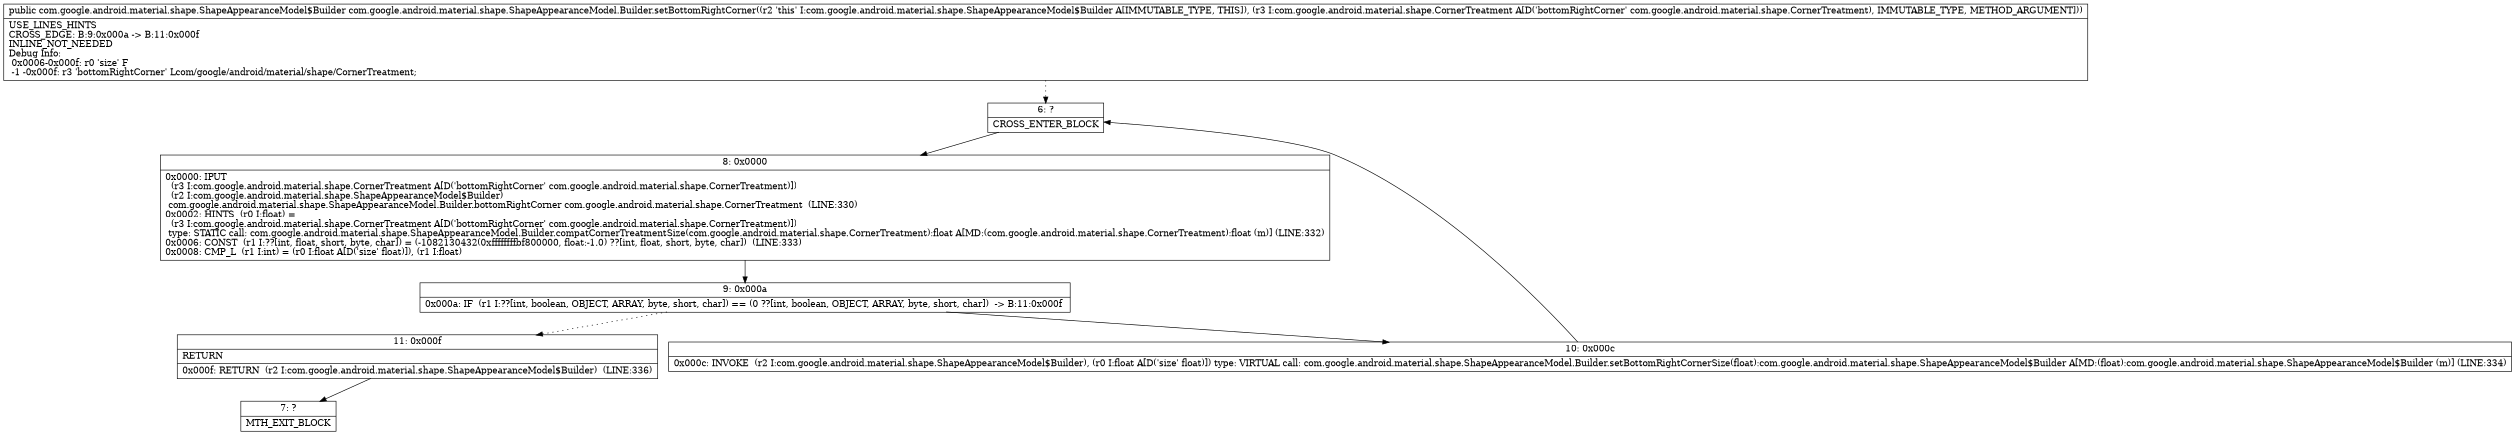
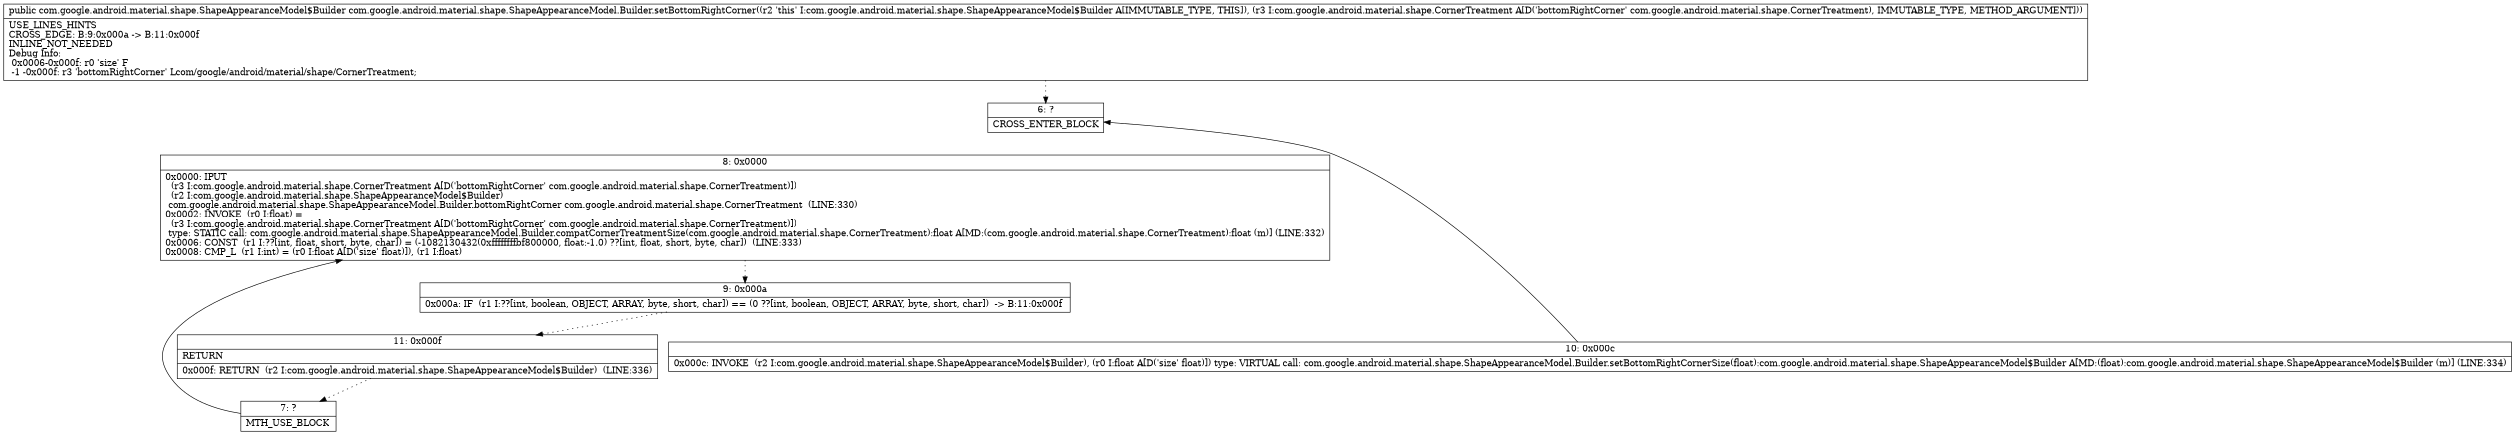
edge "6: ?" -> "8: 0x0000": now "7: ?" -> "8: 0x0000"
node "8: 0x0000": text "0x0002: HINTS  (r0 I:float) =" -> "0x0002: INVOKE  (r0 I:float) ="
edge "8: 0x0000" -> "9: 0x000a": style solid -> dotted
edge "9: 0x000a" -> "10: 0x000c": removed
edge "11: 0x000f" -> "7: ?": style solid -> dotted
node "7: ?": text "MTH_EXIT_BLOCK" -> "MTH_USE_BLOCK"
